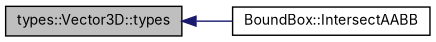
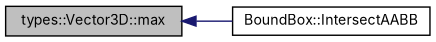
node "types::Vector3D::types": label "types::Vector3D::types" -> "types::Vector3D::max"
